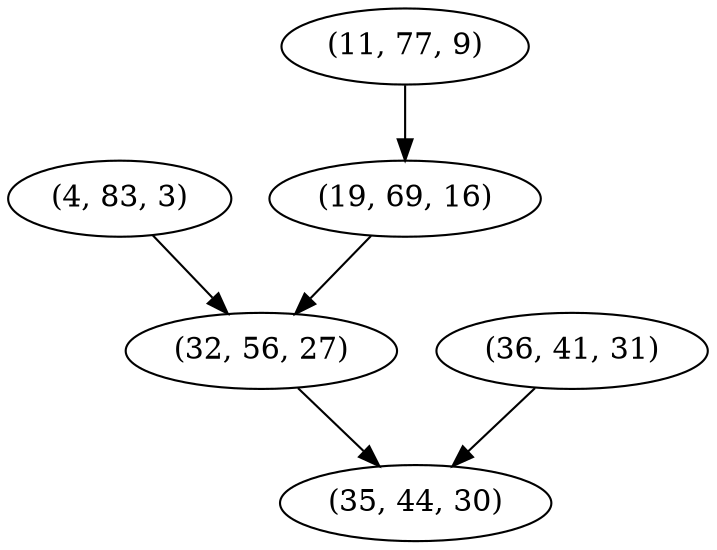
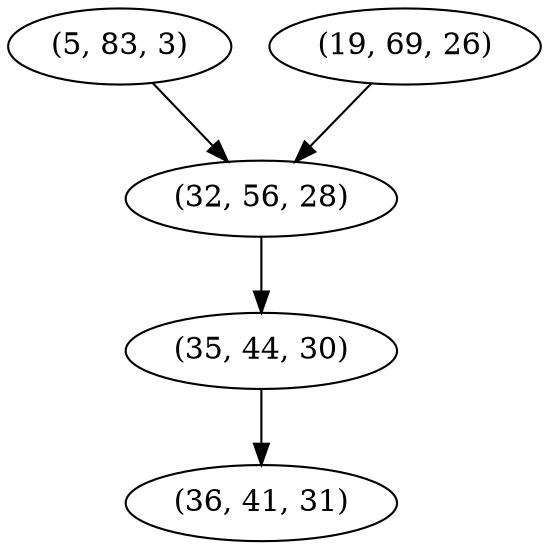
node "(11, 77, 9)": removed
node "(4, 83, 3)": label "(4, 83, 3)" -> "(5, 83, 3)"
node "(19, 69, 16)": label "(19, 69, 16)" -> "(19, 69, 26)"
node "(32, 56, 27)": label "(32, 56, 27)" -> "(32, 56, 28)"
edge "(36, 41, 31)" -> "(35, 44, 30)": reversed
